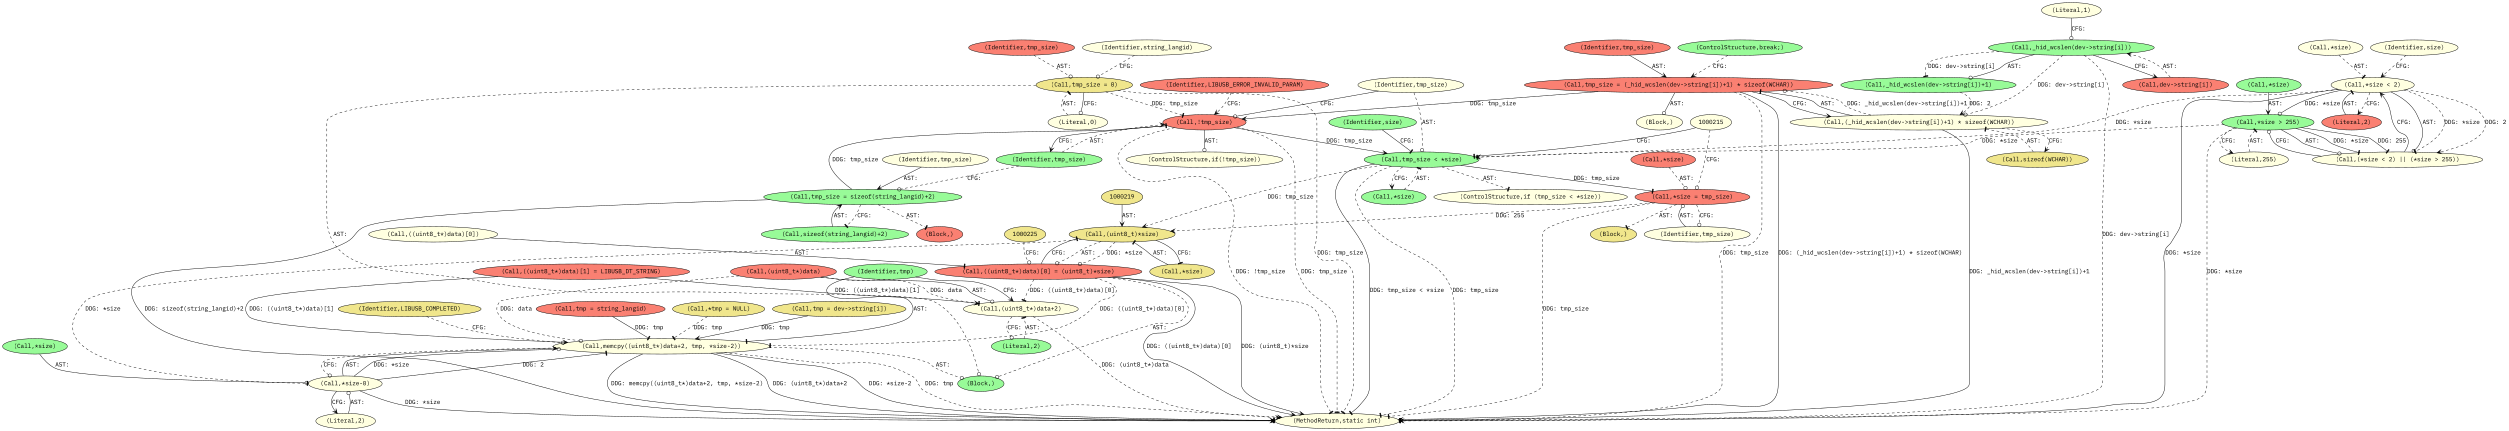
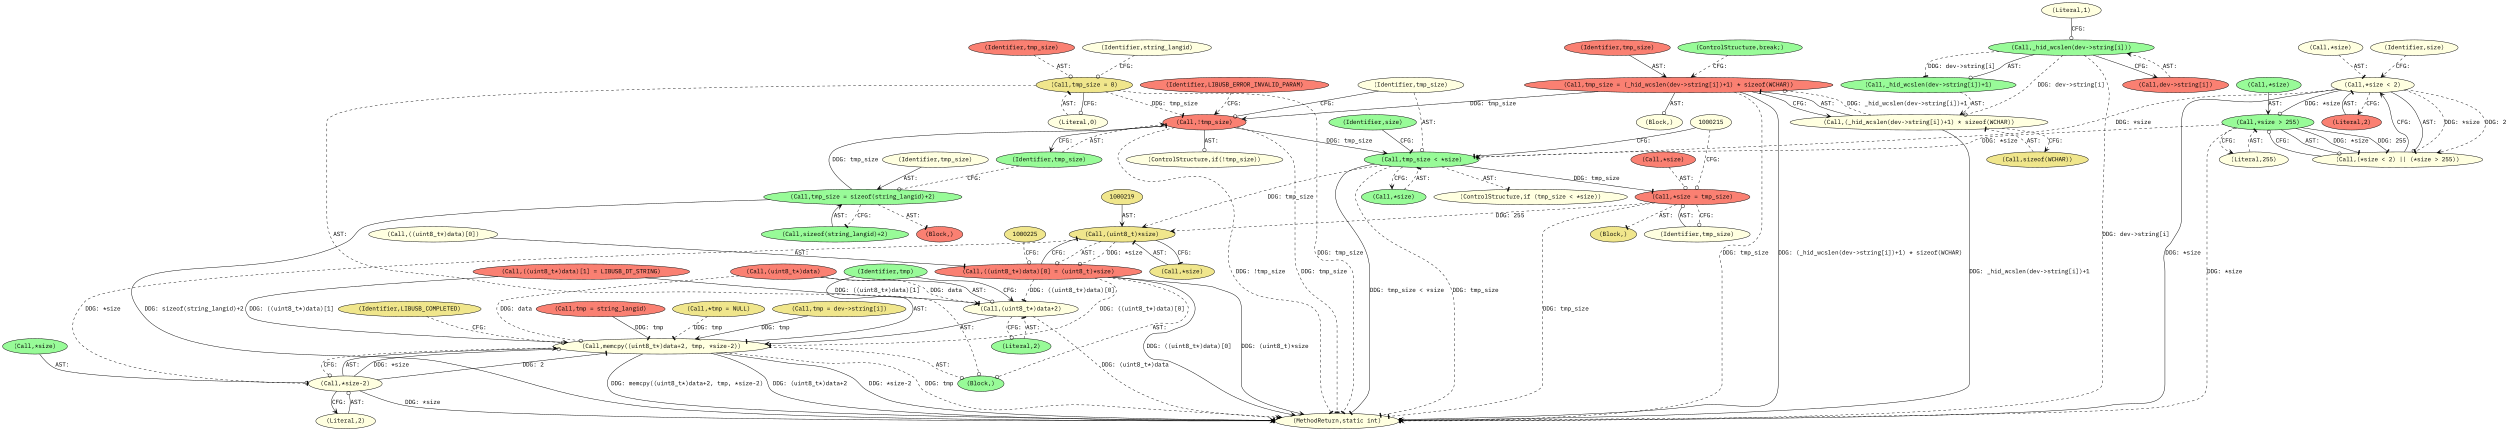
edge "(Call,_hid_wcslen(dev->string[i])+1)" -> "(Call,(_hid_wcslen(dev->string[i])+1) * sizeof(WCHAR))": label "DDG: 2" -> "AST: "
edge "(Call,(uint8_t*)data+2)" -> "(Call,memcpy((uint8_t*)data+2, tmp, *size-2))": added, label "AST:"
node "(Call,*size-0)": label "(Call,*size-0)" -> "(Call,*size-2)"
